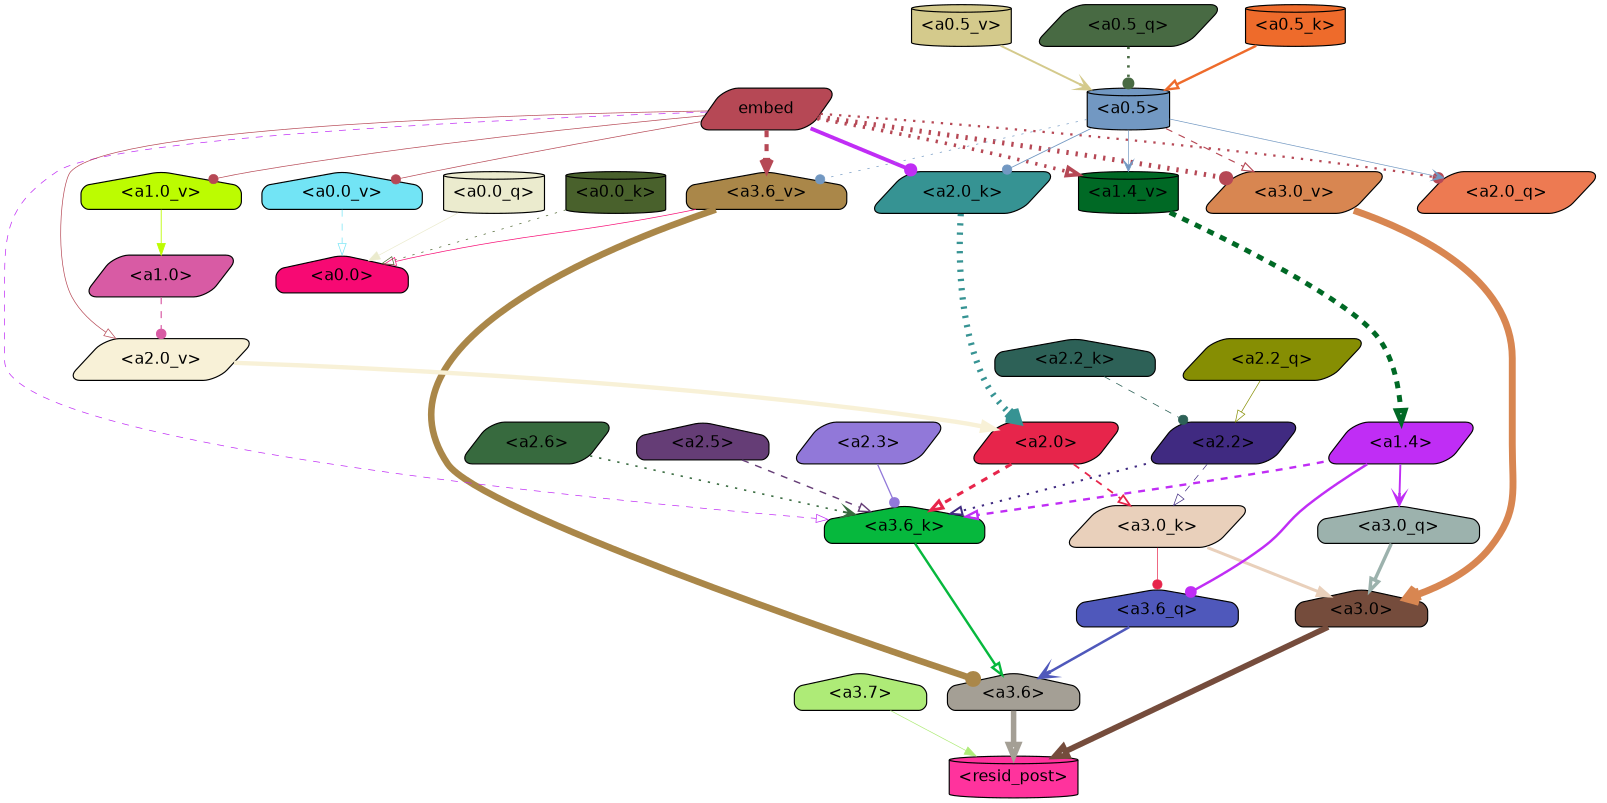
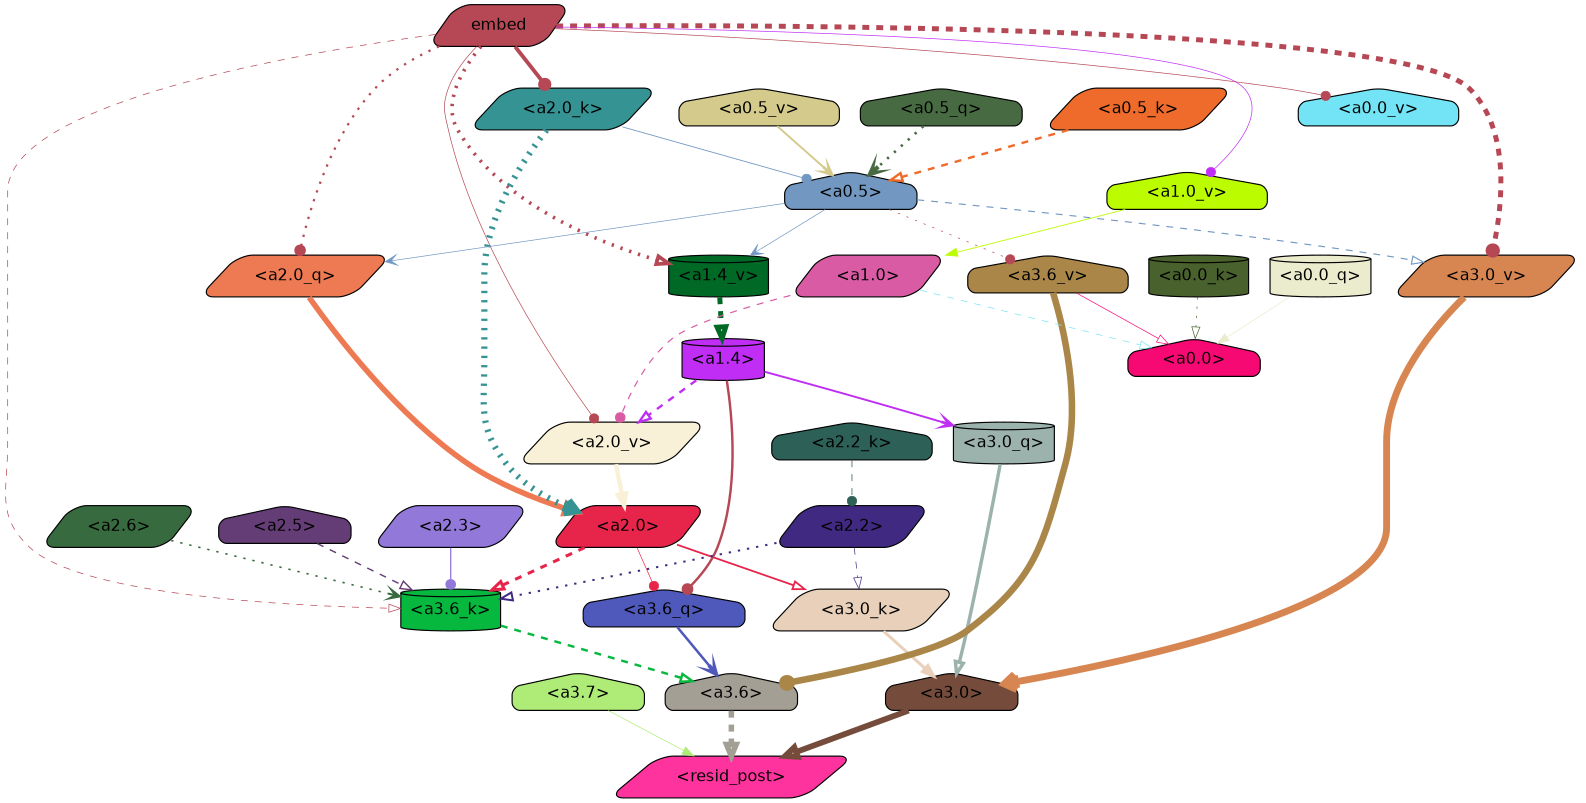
node "<a0.5_v>": shape cylinder -> house
node "<a0.5_q>": shape parallelogram -> house
node "<a0.5_k>": shape cylinder -> parallelogram
edge "<a0.5_q>" -> "<a0.5>": arrowhead dot -> vee
edge "<a0.5_k>" -> "<a0.5>": style solid -> dashed
node "<a0.5>": shape cylinder -> house
edge "embed" -> "<a2.0_v>": arrowhead onormal -> dot
edge "<a0.5>" -> "<a3.0_v>": color #b64855 -> #7298c2
edge "embed" -> "<a1.0_v>": color #b64855 -> #c02df5
edge "<a0.5>" -> "<a2.0_k>": reversed
edge "embed" -> "<a3.6_v>": removed
edge "embed" -> "<a3.0_v>": style dotted -> dashed
edge "embed" -> "<a2.0_k>": color #c02df5 -> #b64855
edge "<a0.5>" -> "<a3.6_v>": color #7298c2 -> #b64855
edge "<a0.0_v>" -> "<a0.0>": now "<a1.0>" -> "<a0.0>"
edge "embed" -> "<a3.6_k>": color #c02df5 -> #b64855
node "<a2.2_q>": removed
edge "<a2.0_q>" -> "<a2.0>": added
node "<a1.4>": shape parallelogram -> cylinder
edge "<a2.0>" -> "<a3.0_k>": style dashed -> solid
edge "<a1.4>" -> "<a3.6_k>": now "<a1.4>" -> "<a2.0_v>"
node "<a3.6_k>": shape house -> cylinder
node "<a3.0_q>": shape house -> cylinder
edge "<a1.4>" -> "<a3.6_q>": color #c02df5 -> #b64855
edge "<a3.0_k>" -> "<a3.6_q>": now "<a2.0>" -> "<a3.6_q>"
edge "<a3.6_k>" -> "<a3.6>": style solid -> dashed
edge "<a3.6>" -> "<resid_post>": style solid -> dashed
node "<resid_post>": shape cylinder -> parallelogram
